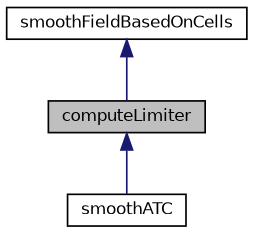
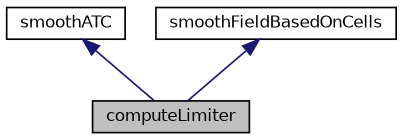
edge "smoothATC" -> "computeLimiter": reversed
